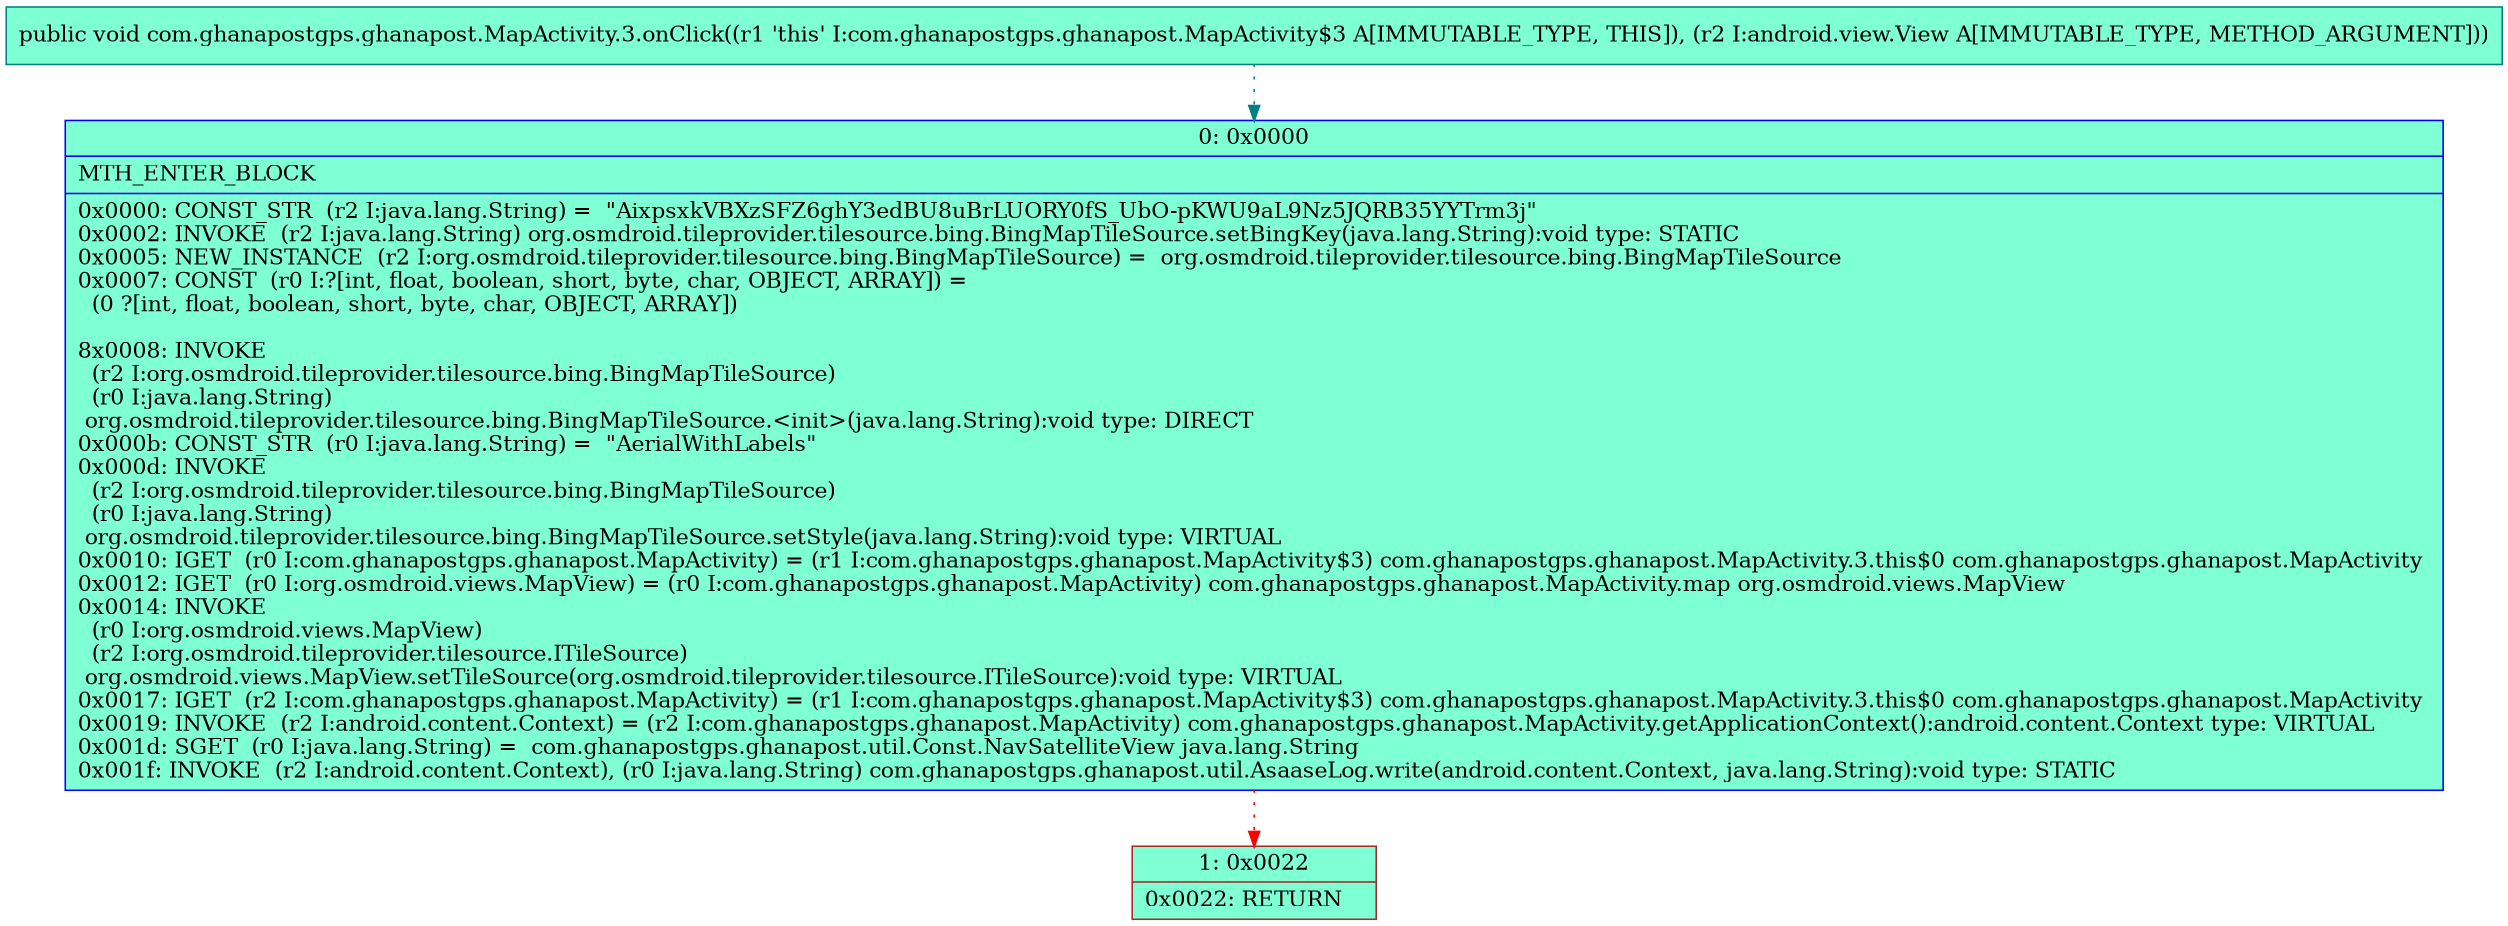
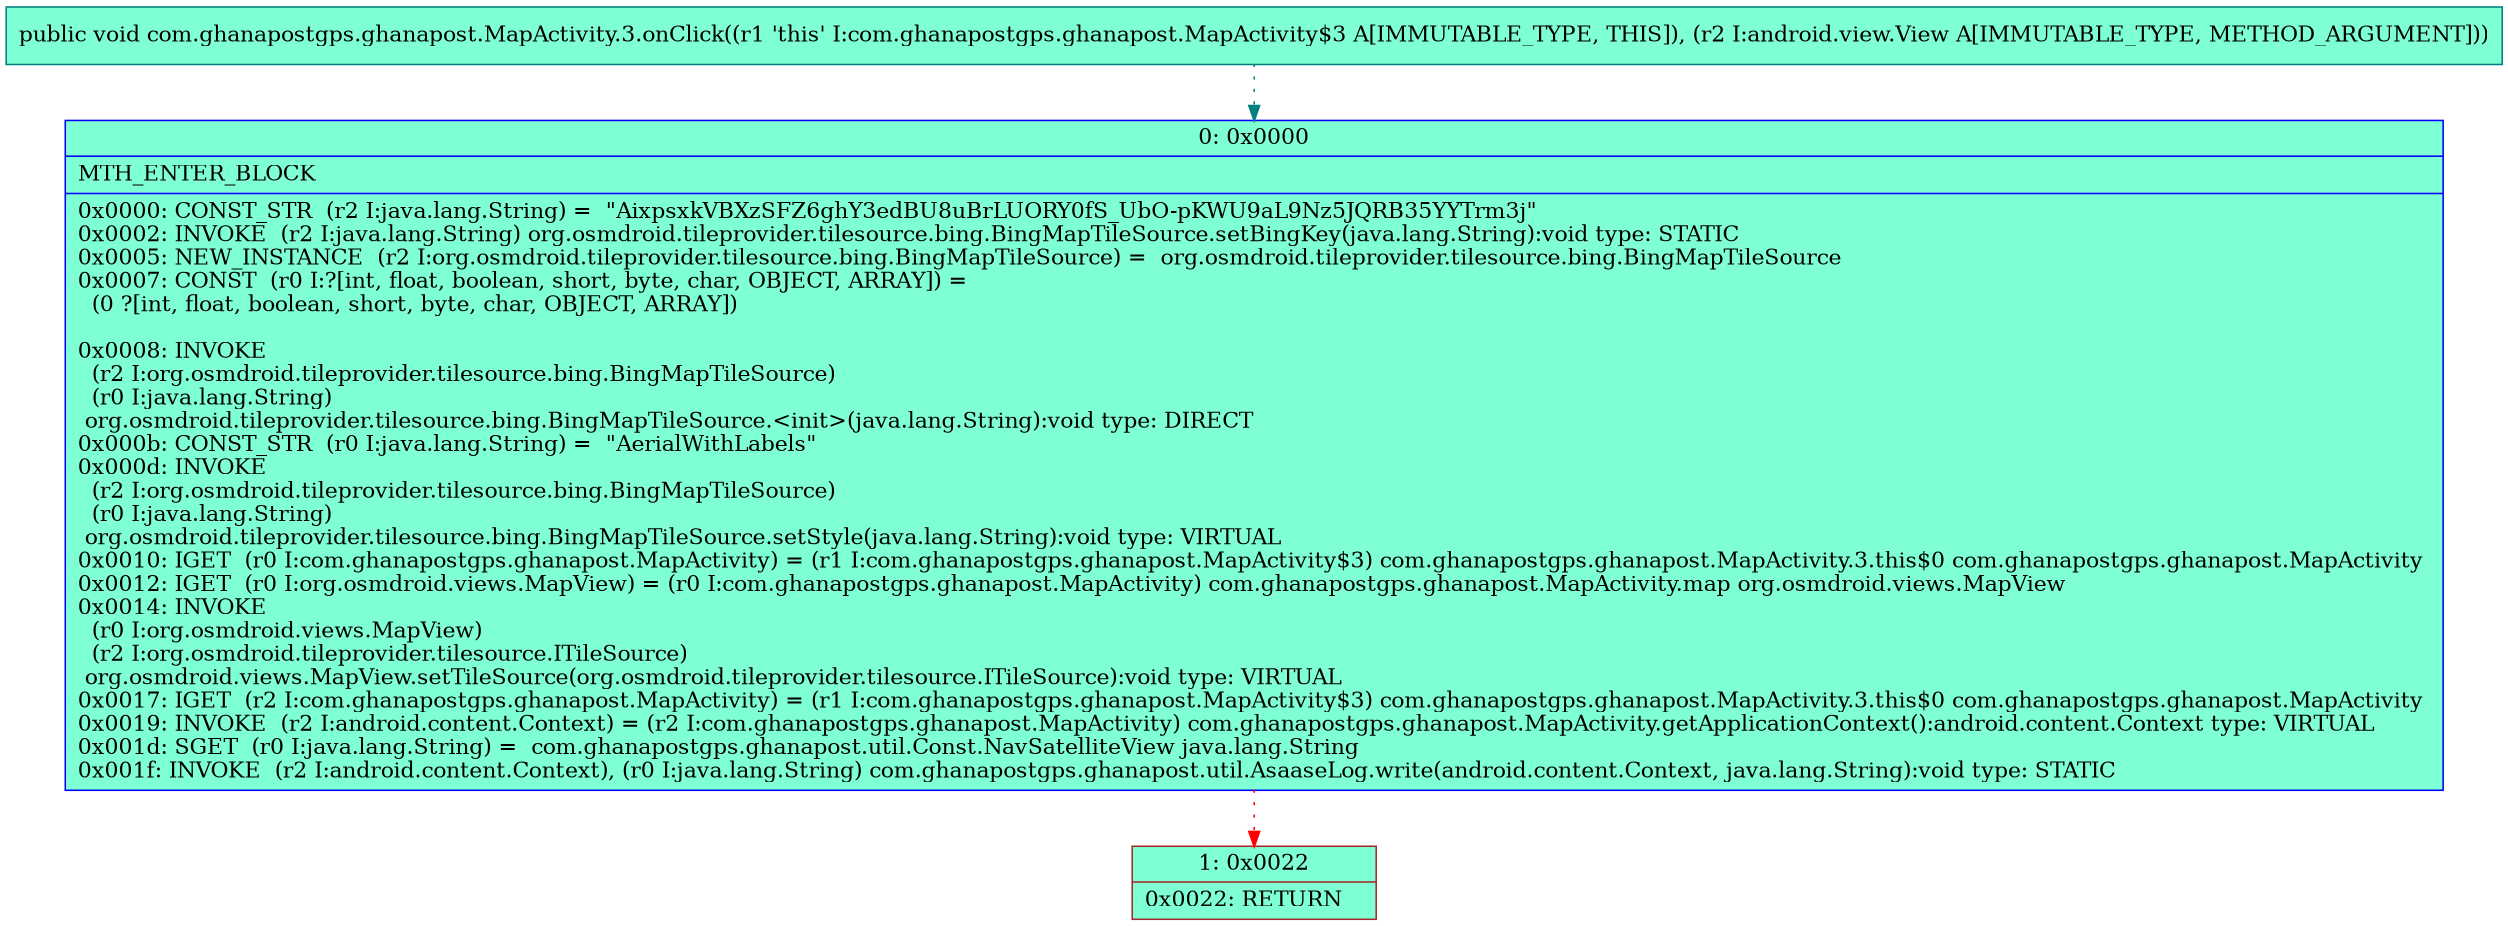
node "0: 0x0000": text "8x0008: INVOKE" -> "0x0008: INVOKE"
